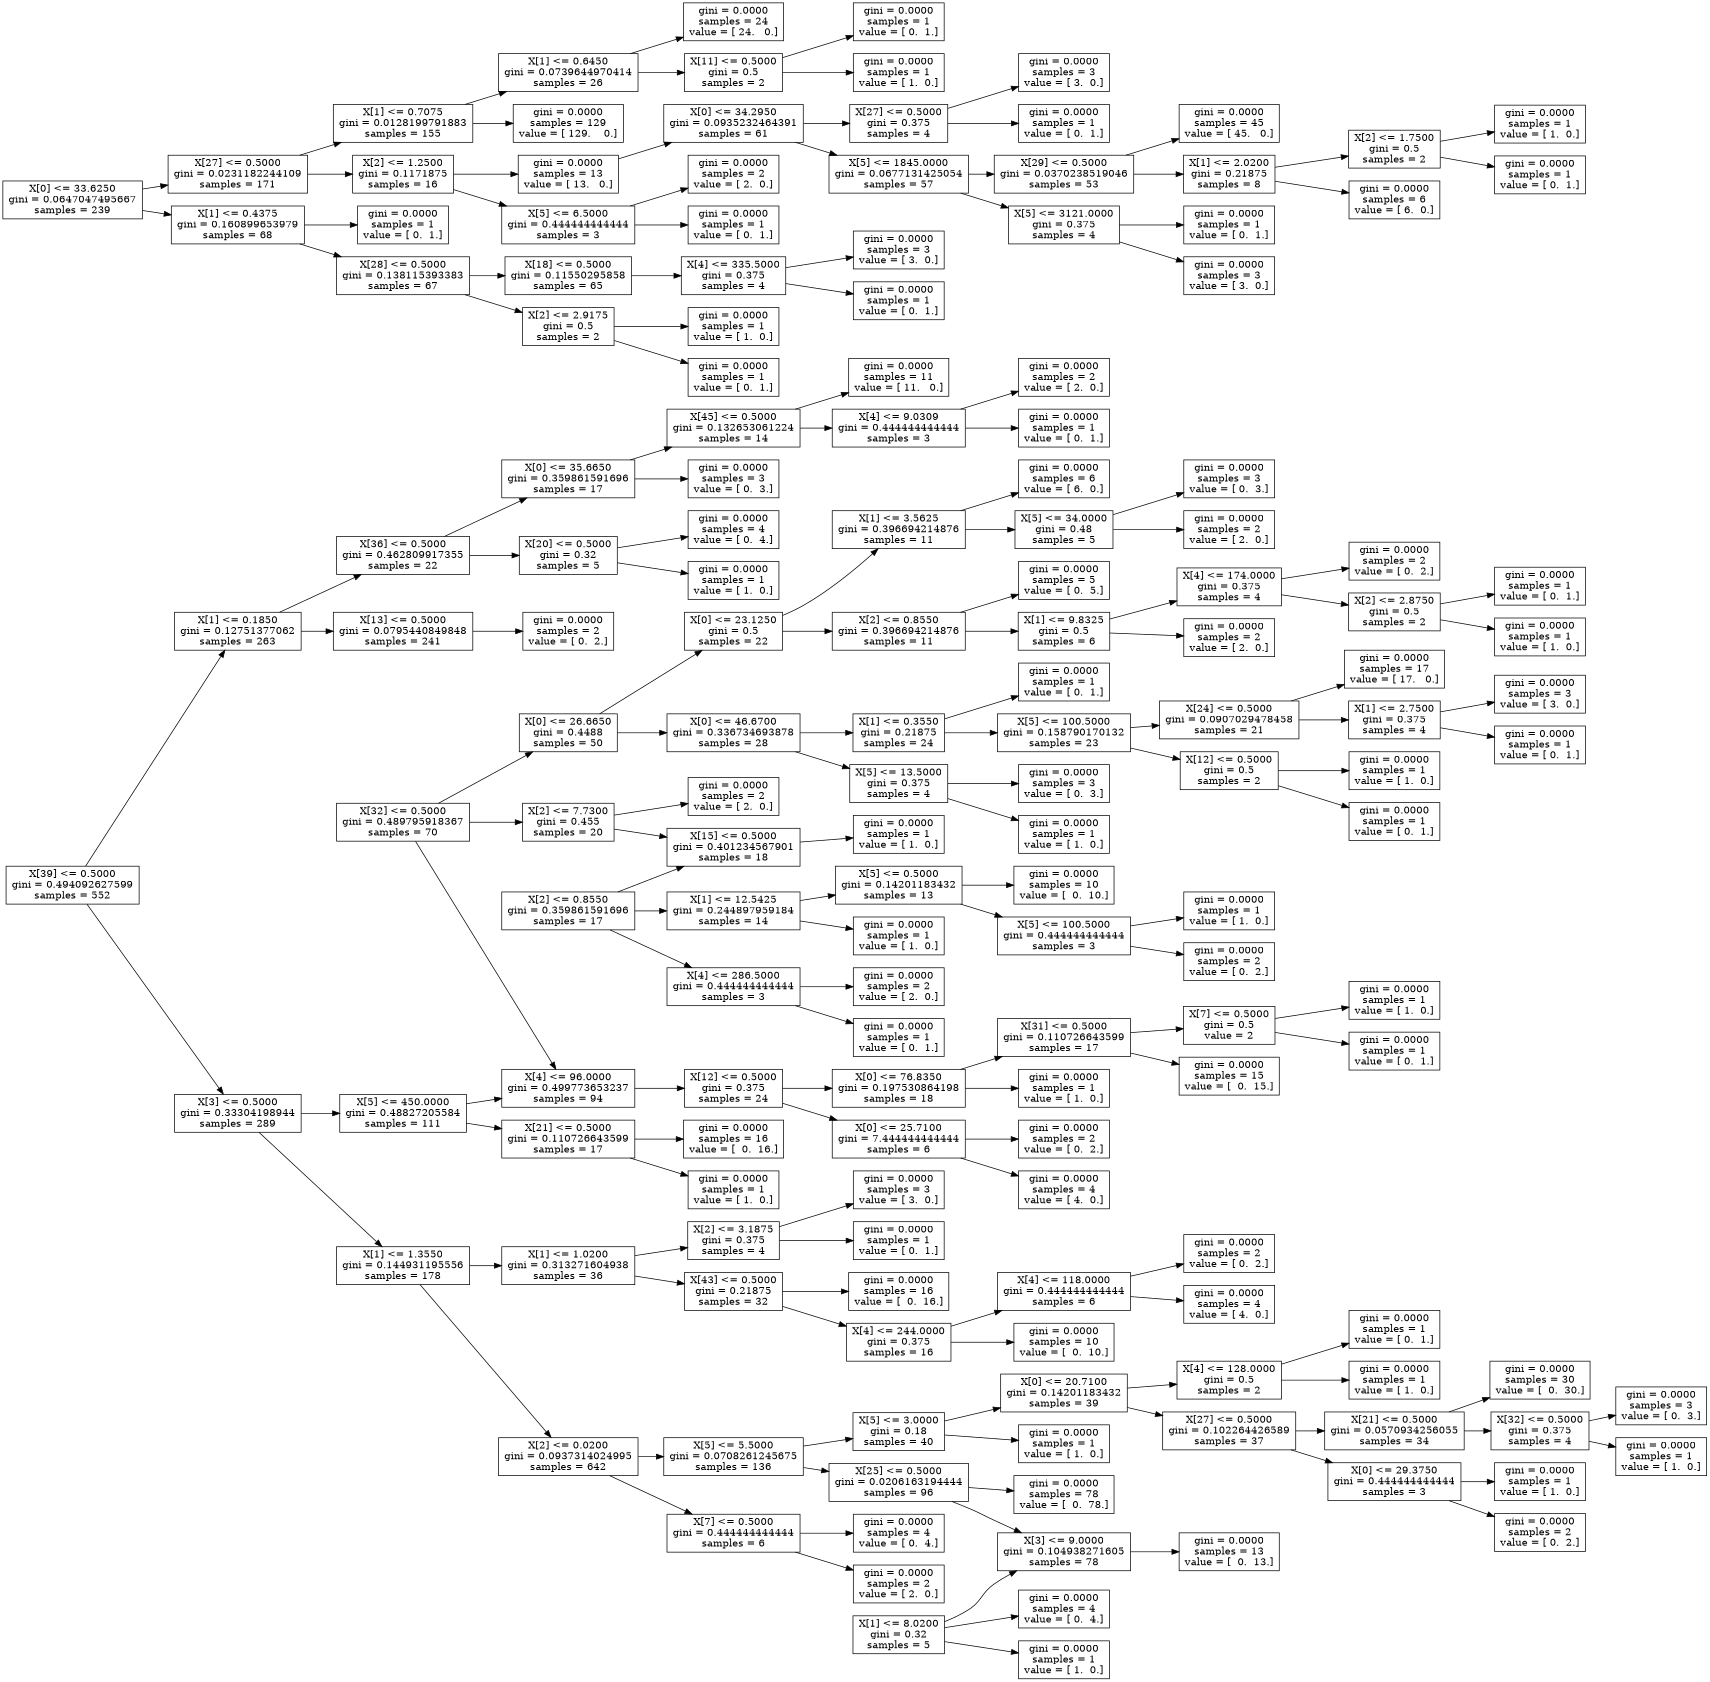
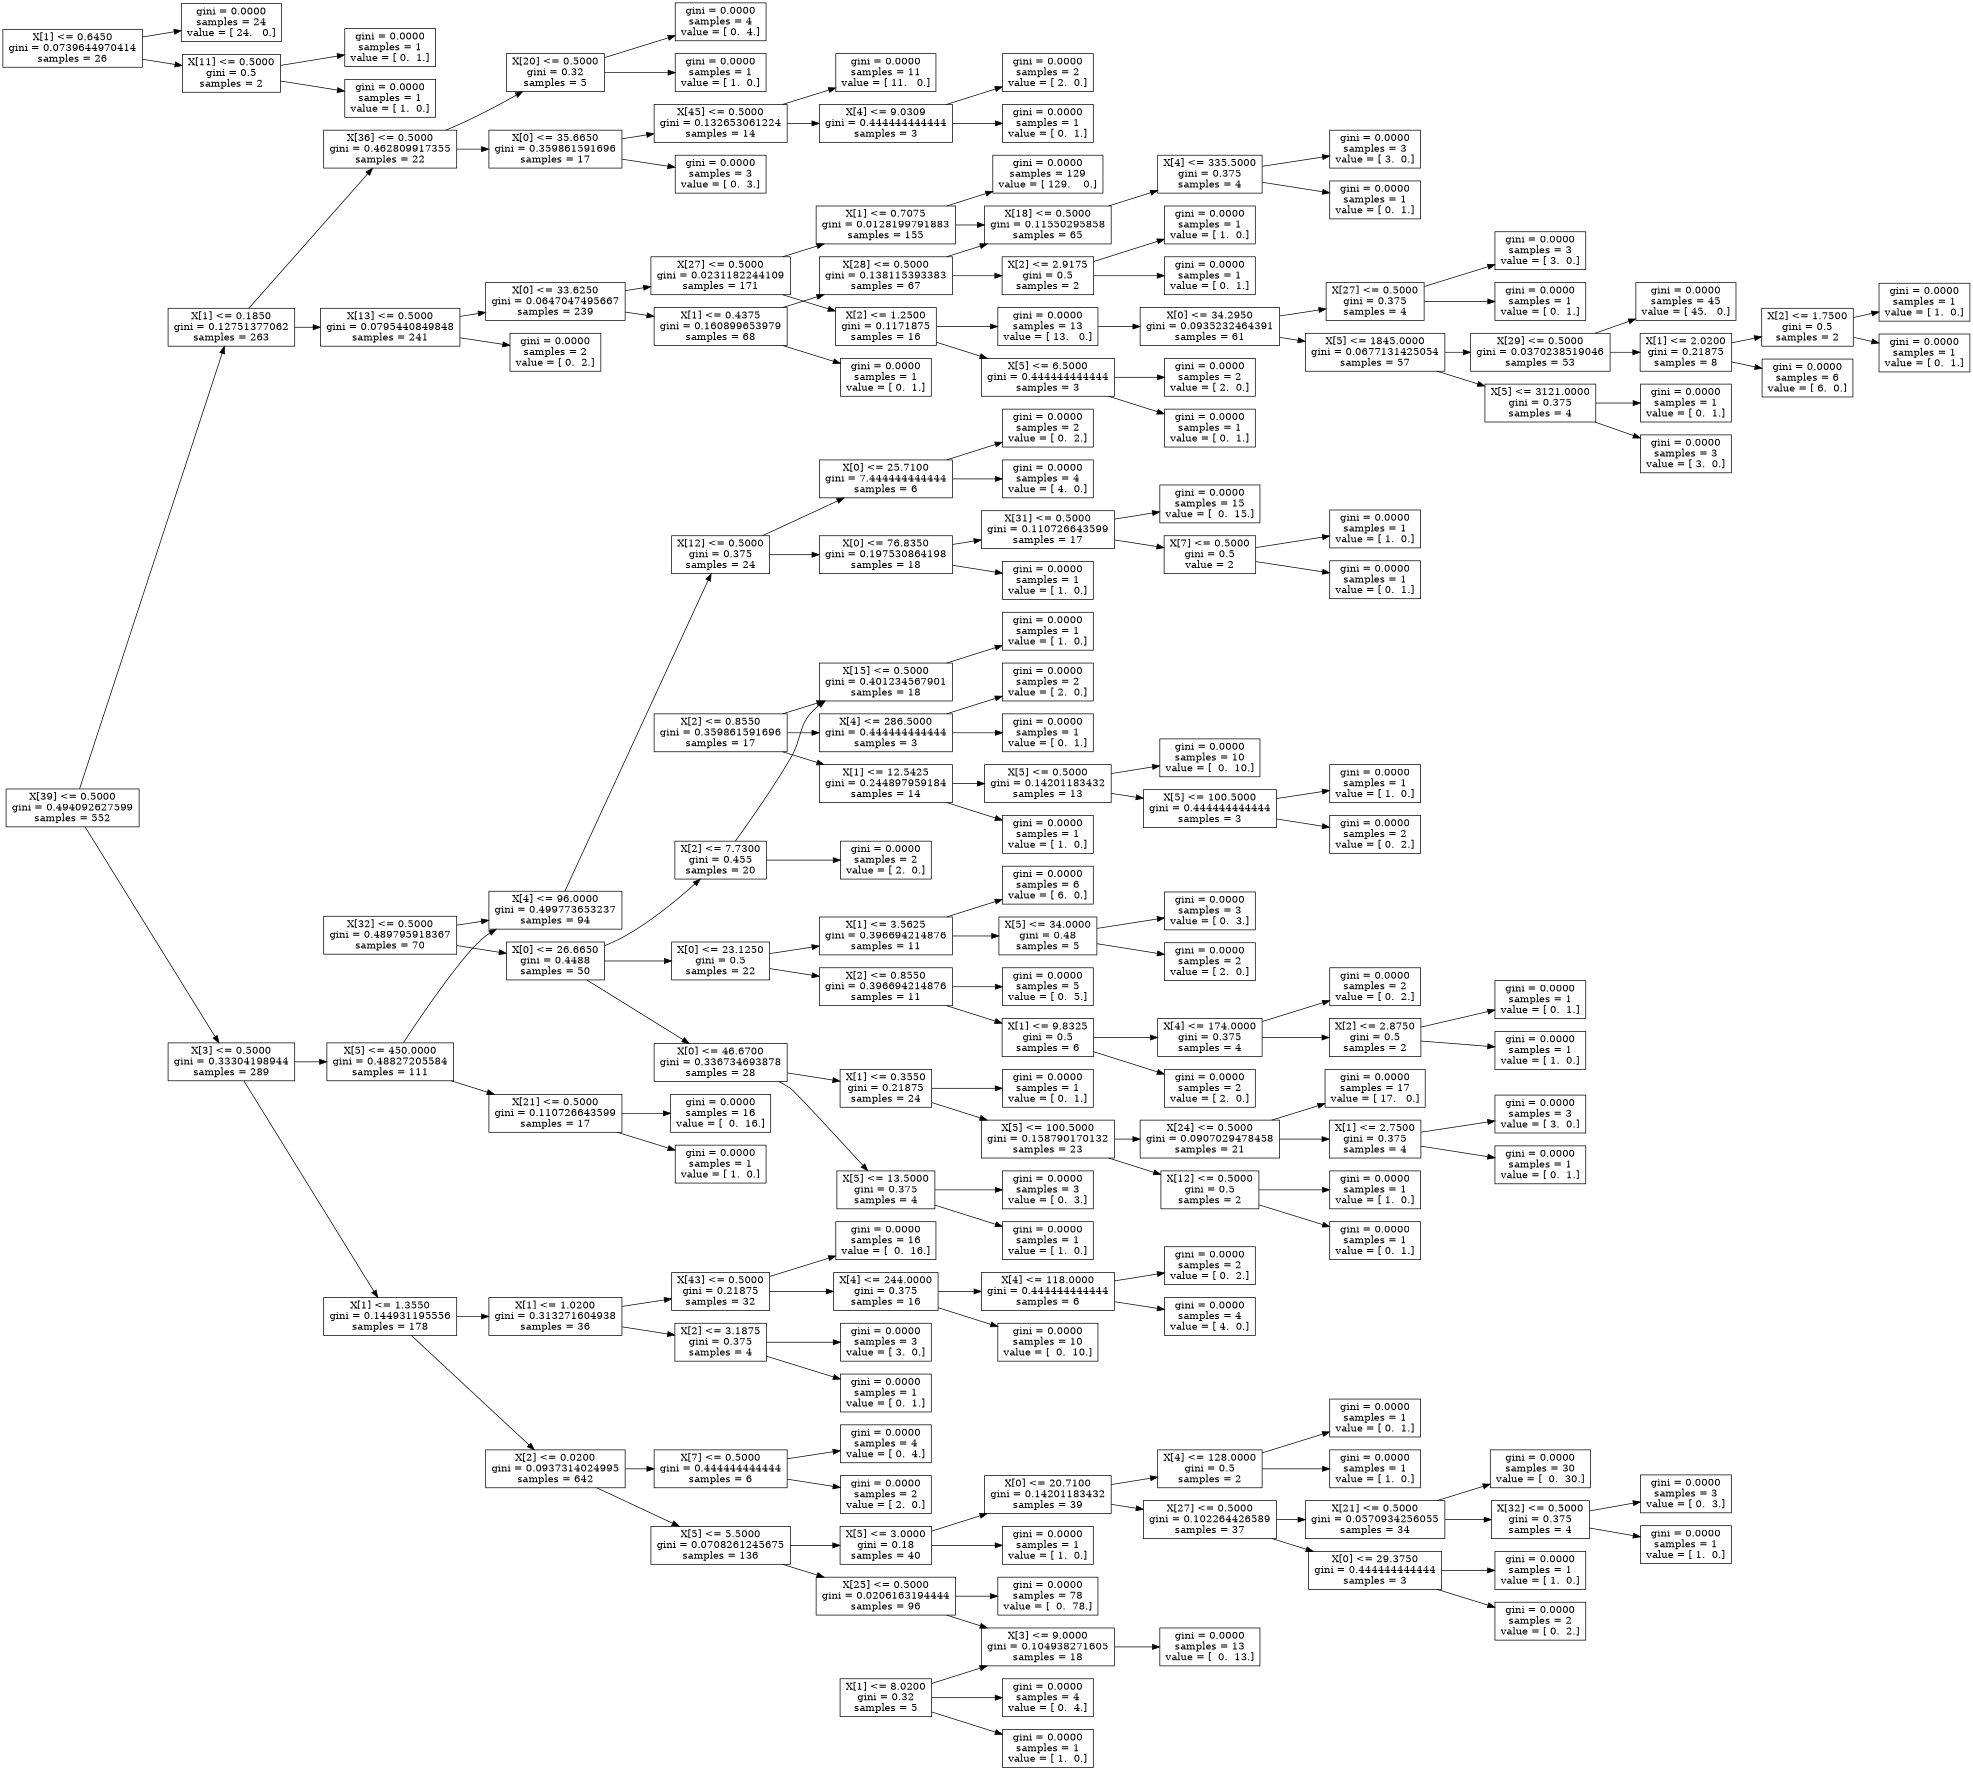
edge "X[1] <= 0.7075 gini = 0.0128199791883 samples = 155" -> "X[1] <= 0.6450 gini = 0.0739644970414 samples = 26": now "X[1] <= 0.7075 gini = 0.0128199791883 samples = 155" -> "X[18] <= 0.5000 gini = 0.11550295858 samples = 65"
edge "X[13] <= 0.5000 gini = 0.0795440849848 samples = 241" -> "X[0] <= 33.6250 gini = 0.0647047495667 samples = 239": added
edge "X[32] <= 0.5000 gini = 0.489795918367 samples = 70" -> "X[2] <= 7.7300 gini = 0.455 samples = 20": now "X[0] <= 26.6650 gini = 0.4488 samples = 50" -> "X[2] <= 7.7300 gini = 0.455 samples = 20"
node "X[3] <= 9.0000 gini = 0.104938271605 samples = 78": label "X[3] <= 9.0000 gini = 0.104938271605 samples = 78" -> "X[3] <= 9.0000 gini = 0.104938271605 samples = 18"
